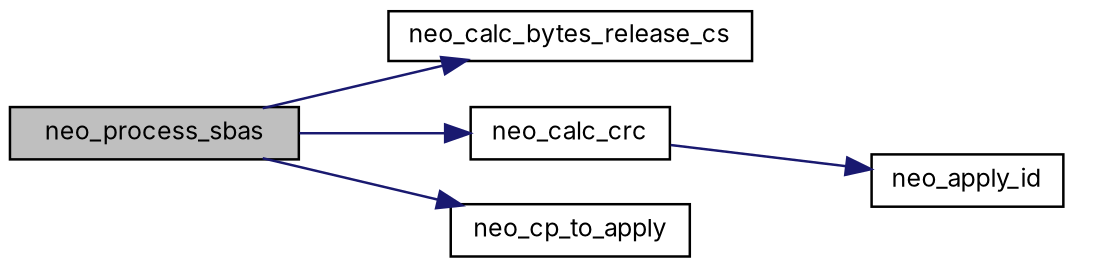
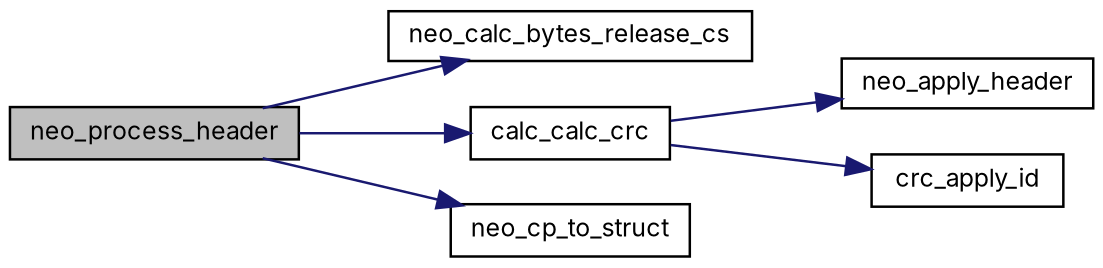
node "neo_apply_header": added
node "neo_process_sbas": label "neo_process_sbas" -> "neo_process_header"
node "neo_calc_crc": label "neo_calc_crc" -> "calc_calc_crc"
node "neo_apply_id": label "neo_apply_id" -> "crc_apply_id"
node "neo_cp_to_apply": label "neo_cp_to_apply" -> "neo_cp_to_struct"
